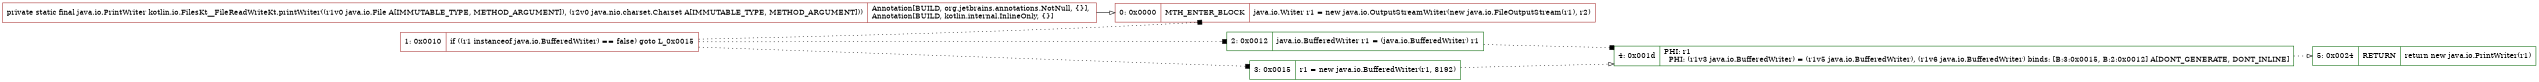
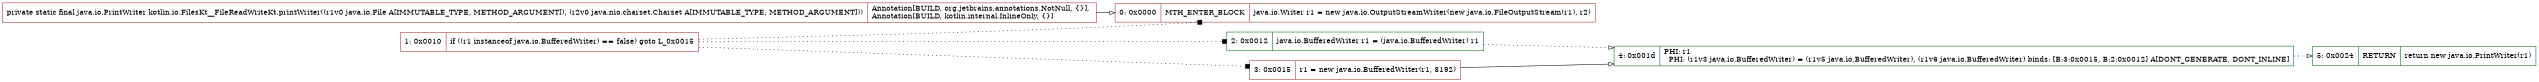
edge "2: 0x0012" -> "4: 0x001d": arrowhead box -> onormal
edge "3: 0x0015" -> "4: 0x001d": style dotted -> solid
node "3: 0x0015": color darkgreen -> brown
